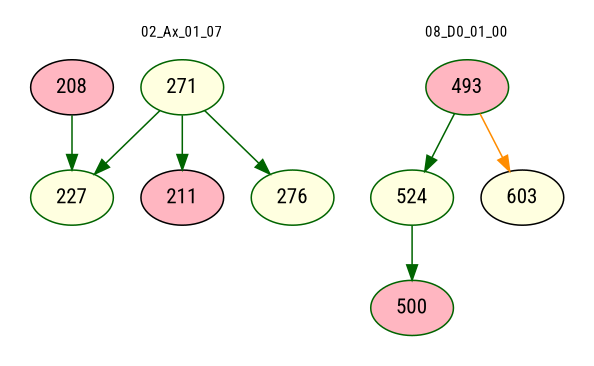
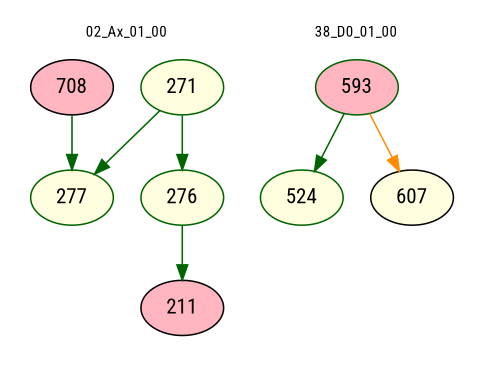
cluster "02_Ax_01_07": label "02_Ax_01_07" -> "02_Ax_01_00"
cluster "08_D0_01_00": label "08_D0_01_00" -> "38_D0_01_00"
node "208": label "208" -> "708"
node "493": label "493" -> "593"
edge "271" -> "211": now "276" -> "211"
node "227": label "227" -> "277"
node "603": label "603" -> "607"
node "500": removed
